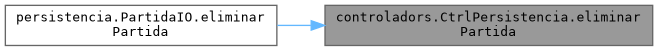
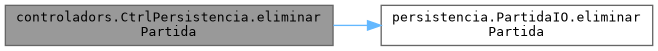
edge "persistencia.PartidaIO.eliminar Partida" -> "controladors.CtrlPersistencia.eliminar Partida": reversed
